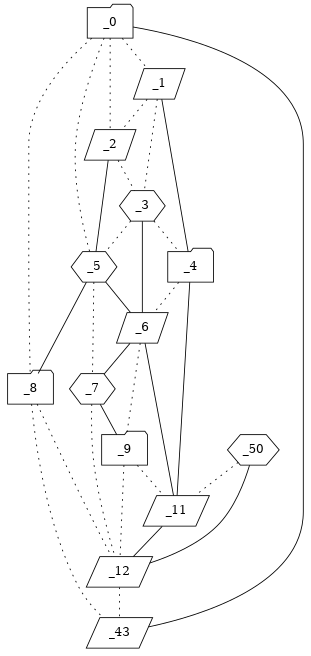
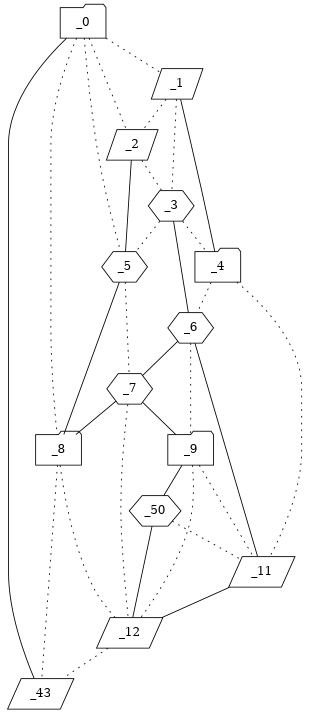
edge "_5" -- "_6": removed
node "_6": shape parallelogram -> hexagon
edge "_4" -- "_11": style solid -> dotted
edge "_7" -- "_8": added
edge "_9" -- "_50": added
